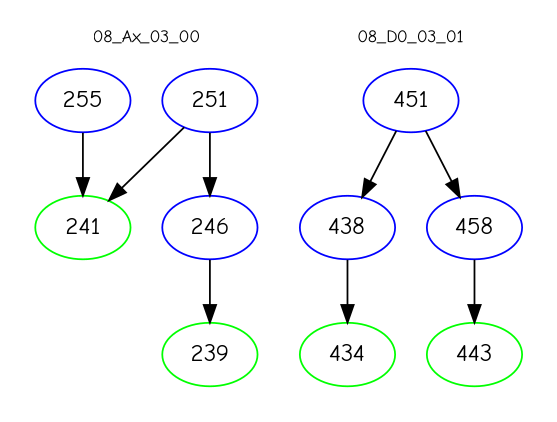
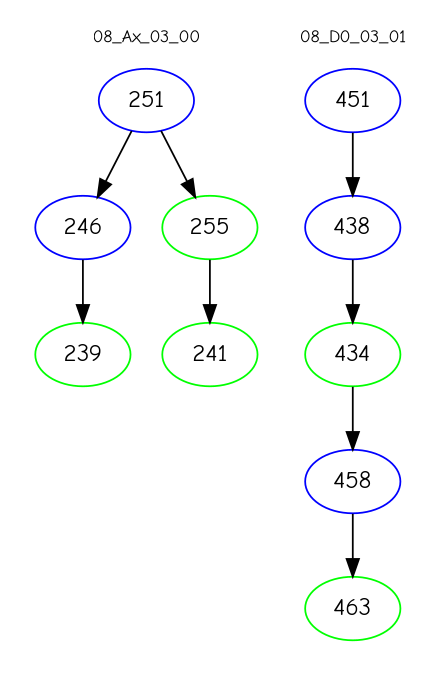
node "255": color blue -> green
edge "451" -> "458": now "434" -> "458"
edge "251" -> "241": now "251" -> "255"
node "443": label "443" -> "463"
